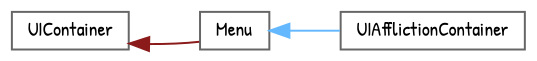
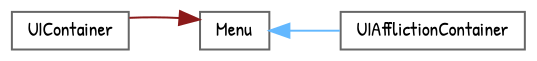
edge "Menu" -> "UIContainer": reversed
